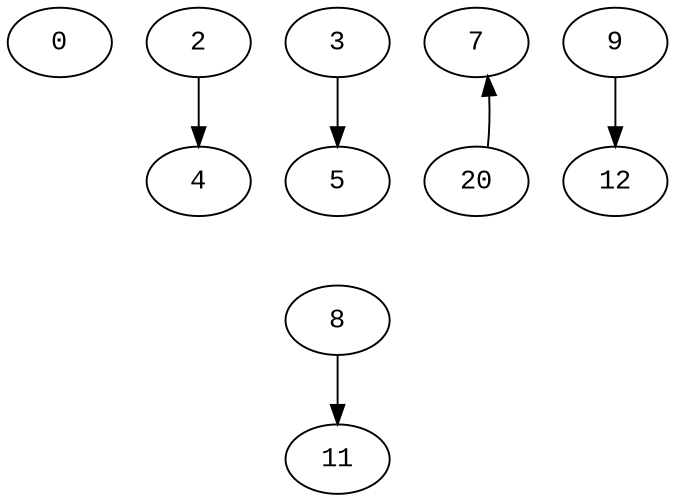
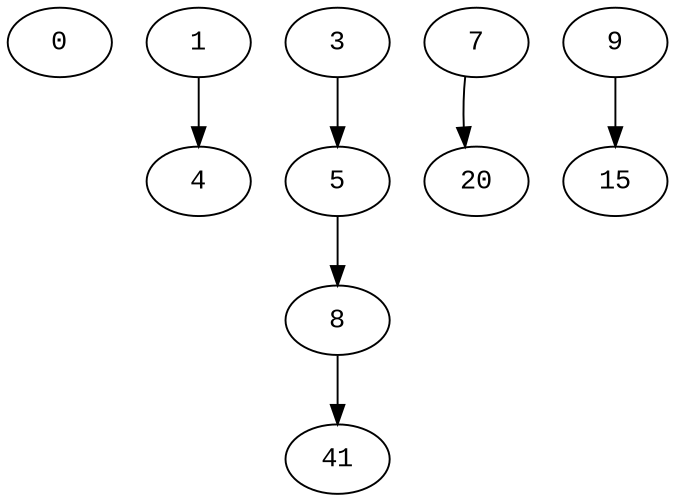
node "2": label "2" -> "1"
edge "20" -> "7": reversed
node "12": label "12" -> "15"
edge "5" -> "8": added
node "11": label "11" -> "41"
